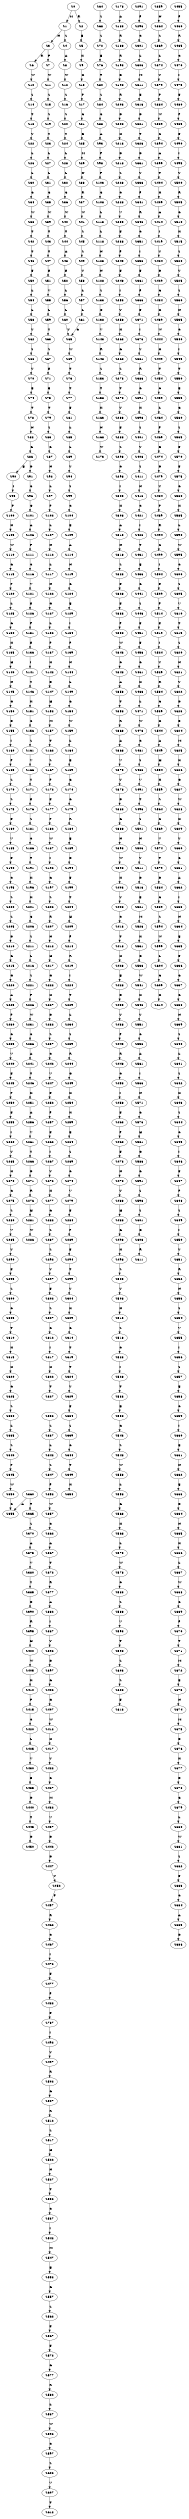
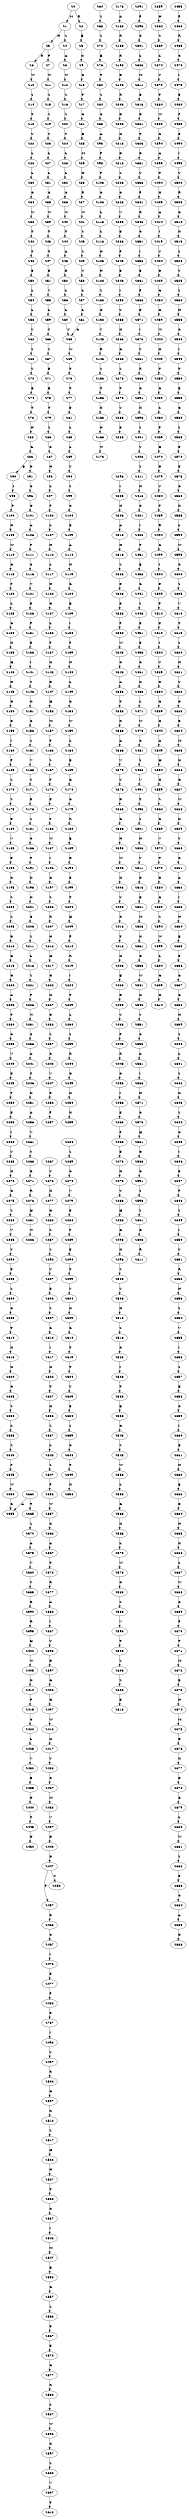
node "S293": removed
edge "S259" -> "S264": removed, label "E"
node "S262": removed
edge "S327" -> "S332": added, label "N"
edge "S452" -> "S457": now "S447" -> "S457"
